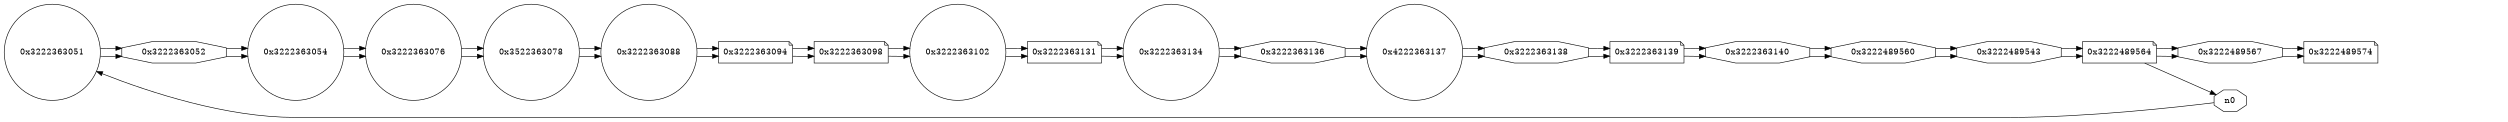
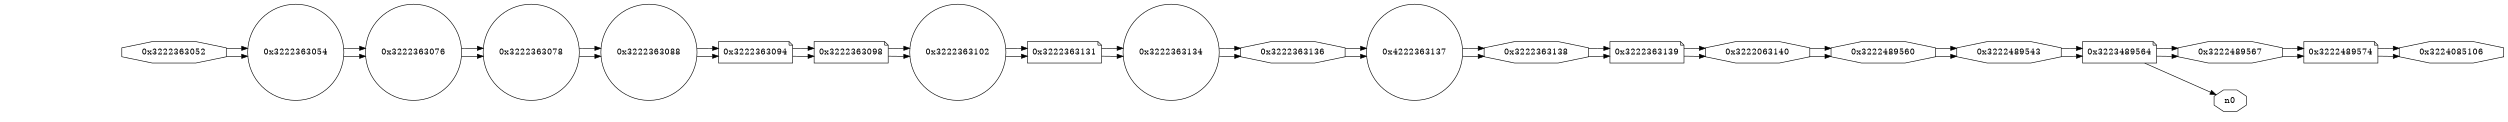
node "0x3222363051": removed
node "0x3522363078": label "0x3522363078" -> "0x3222363078"
node "0x3222363140": label "0x3222363140" -> "0x3222063140"
node "0x3222489564": label "0x3222489564" -> "0x3223489564"
node "0x3224085106": added
